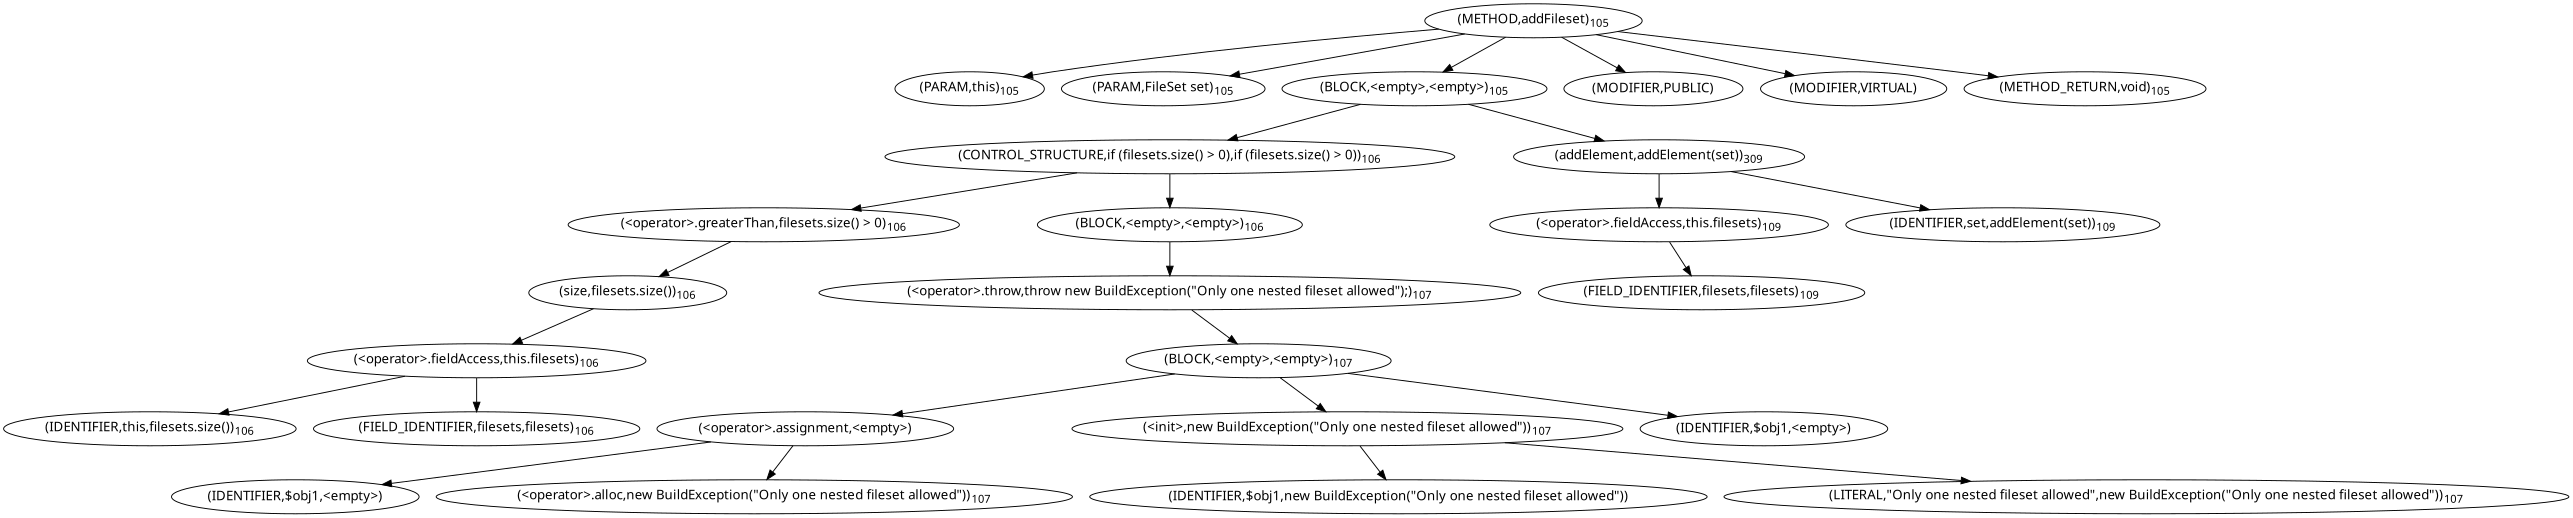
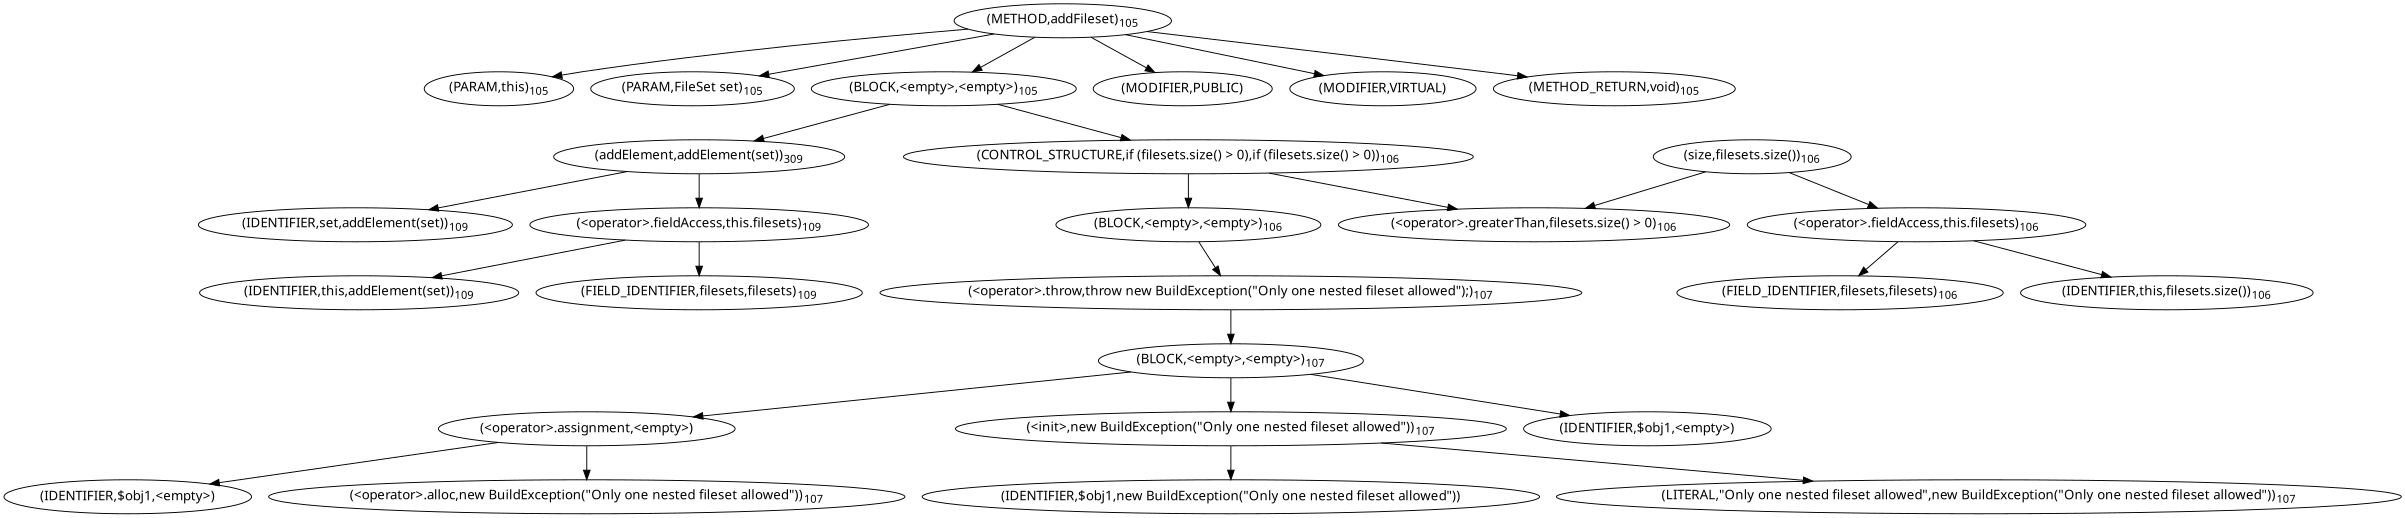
edge "(<operator>.greaterThan,filesets.size() > 0)" -> "(size,filesets.size())": reversed
node "(IDENTIFIER,this,addElement(set))": added
